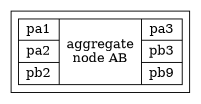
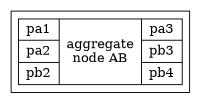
node "pa1": text "pb9" -> "pb4"
